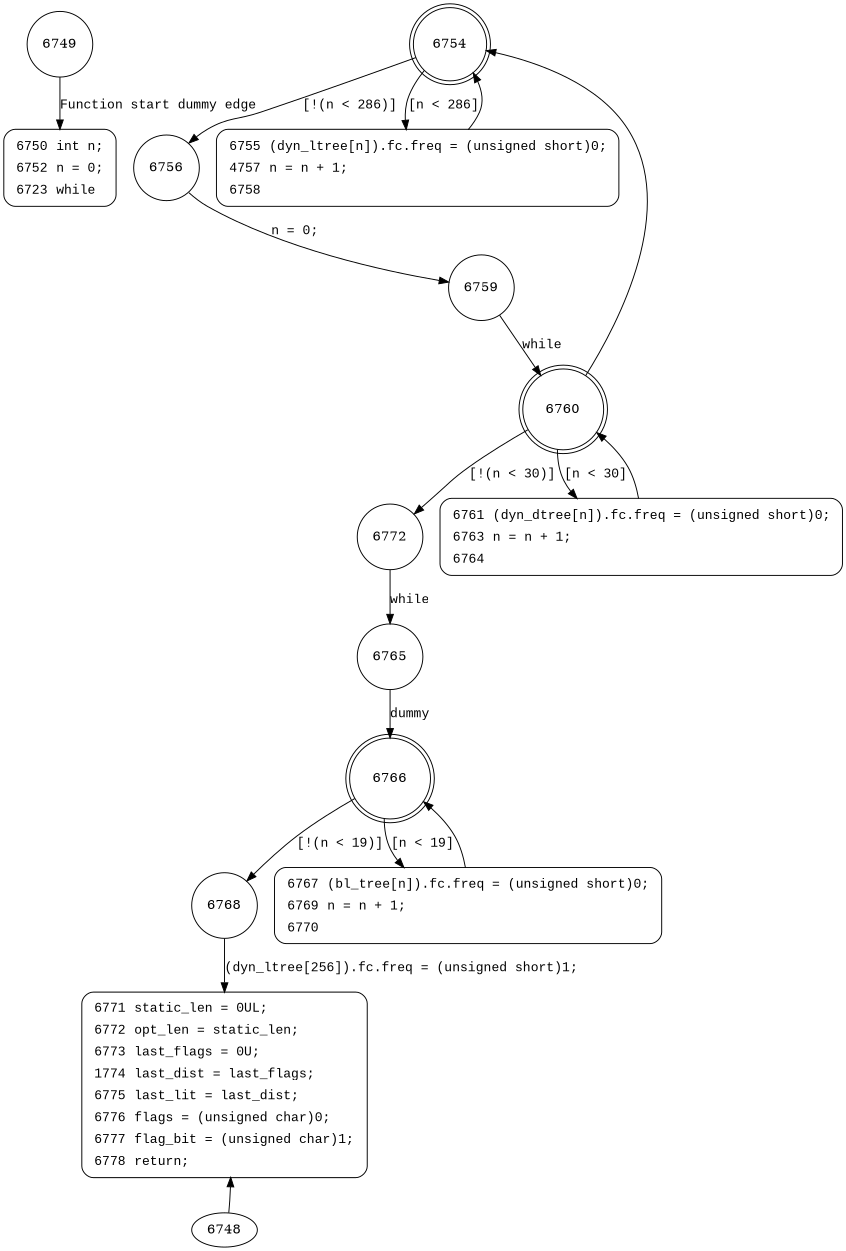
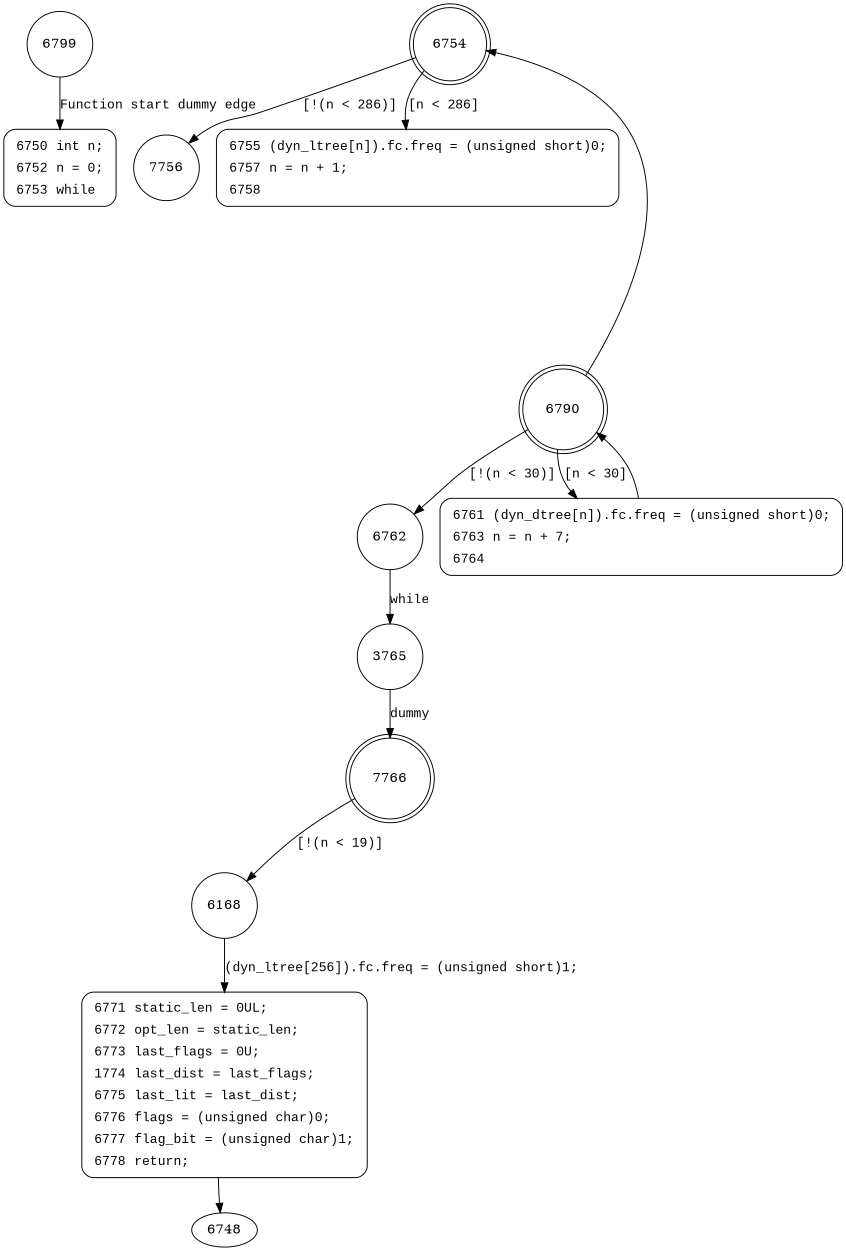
node "6749": label "6749" -> "6799"
edge "6755" -> "6754": removed
node "6756": label "6756" -> "7756"
node "6755": text "4757" -> "6757"
node "6750": text "6723" -> "6753"
node "6759": removed
node "6760": label "6760" -> "6790"
node "6772": label "6772" -> "6762"
node "6761": text "n = n + 1;" -> "n = n + 7;"
node "6765": label "6765" -> "3765"
node "6766": label "6766" -> "7766"
node "6768": label "6768" -> "6168"
node "6767": removed
edge "6748" -> "6771": reversed
